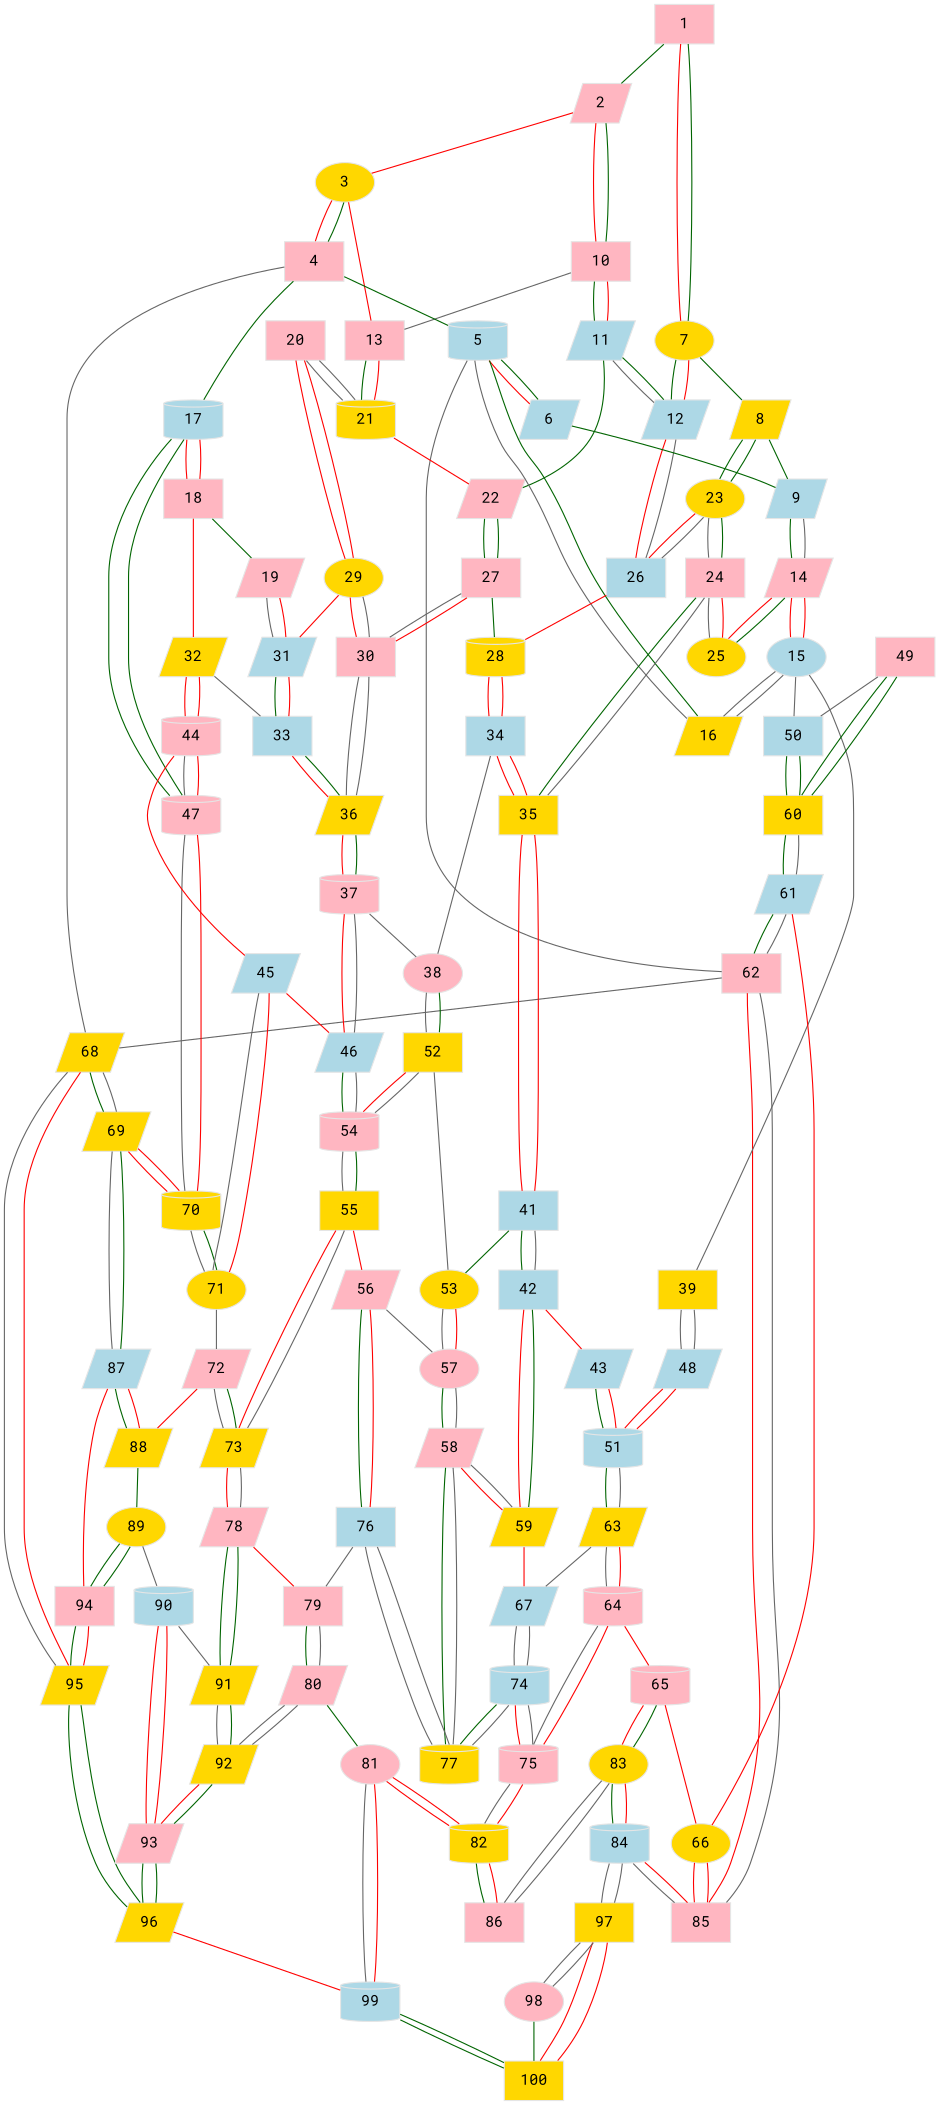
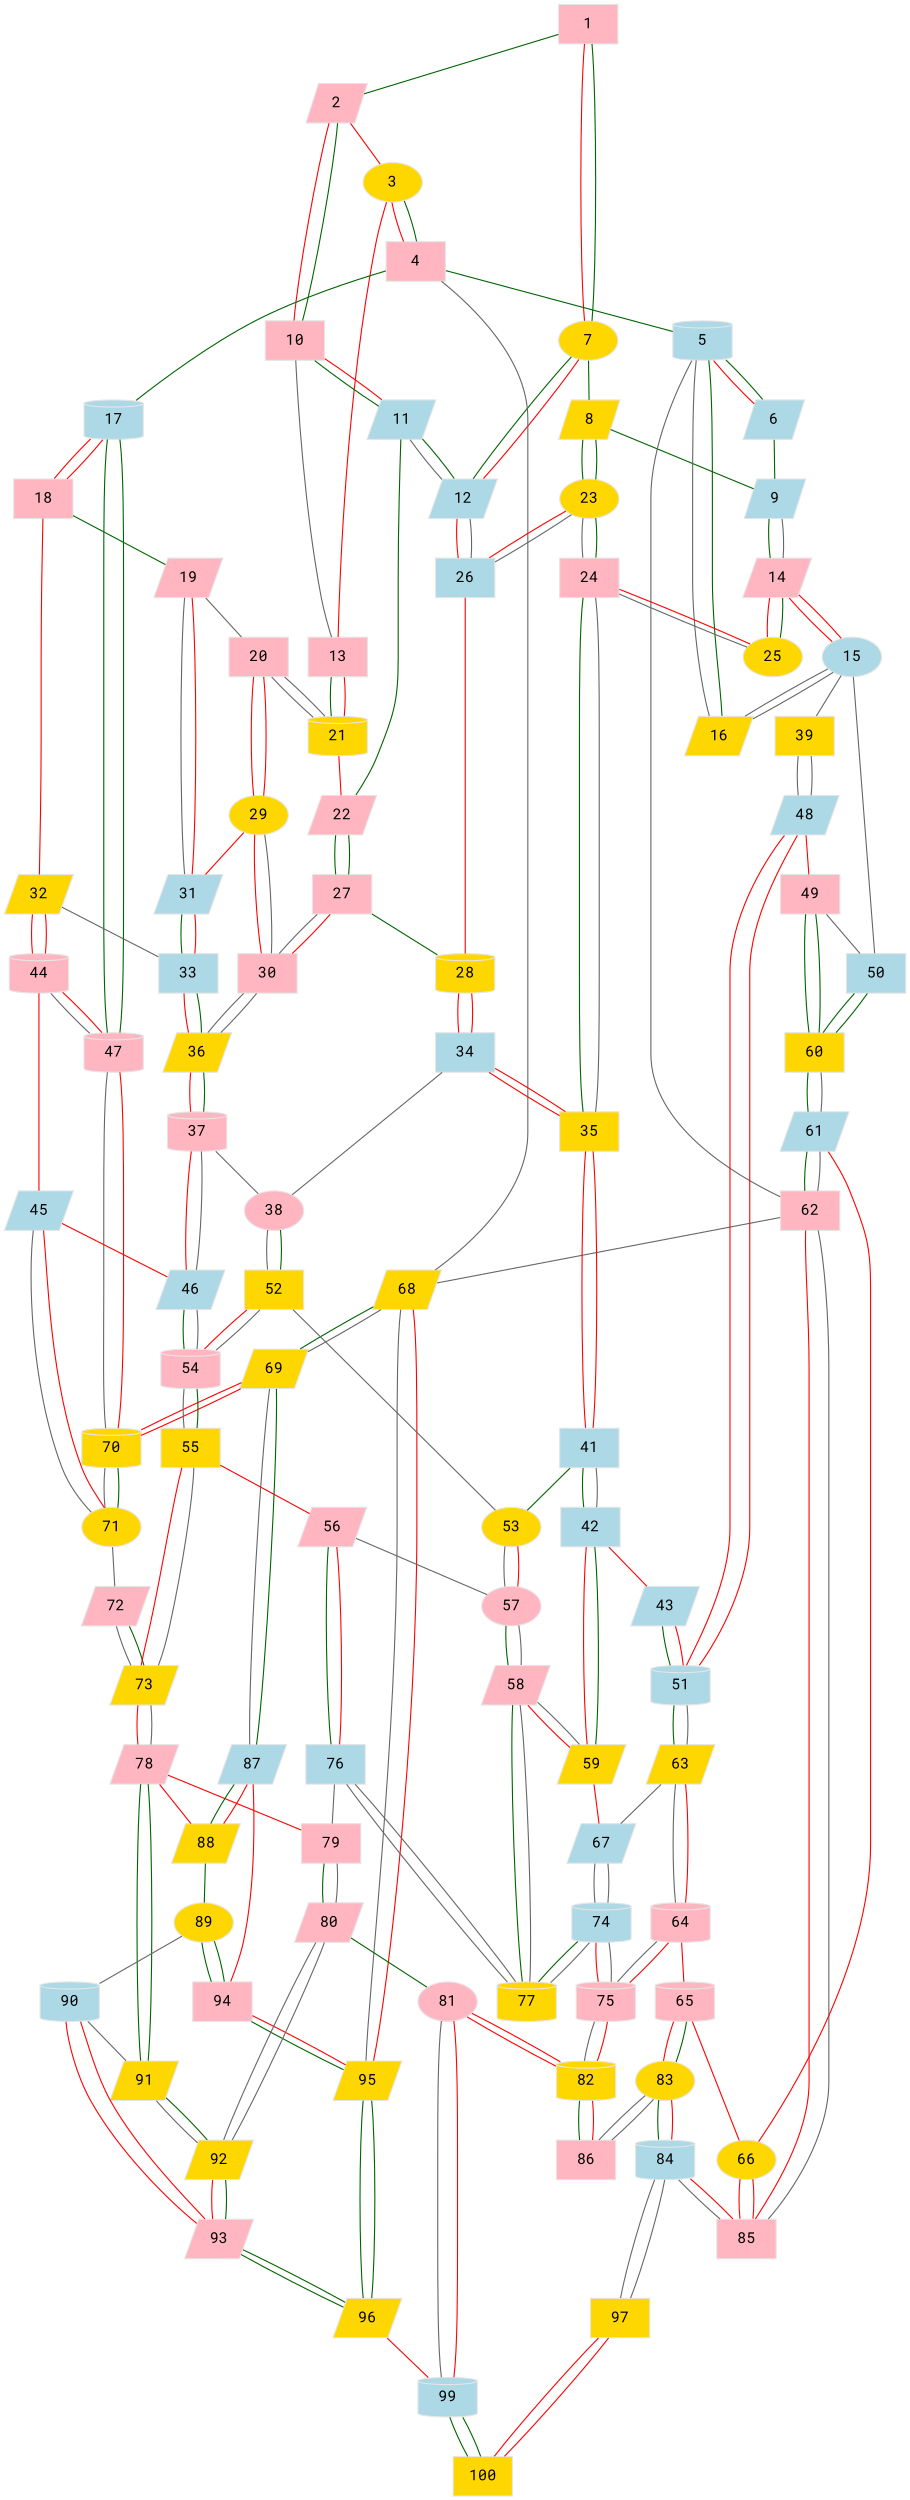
edge "19" -- "20": added
edge "48" -- "49": added
edge "72" -- "88": now "78" -- "88"
node "98": removed
